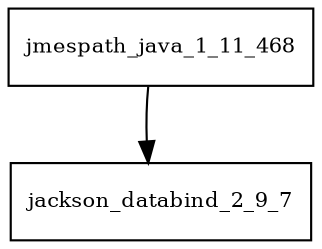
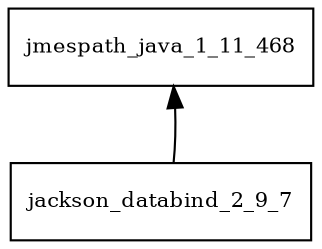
edge "jmespath_java_1_11_468" -> "jackson_databind_2_9_7": reversed
